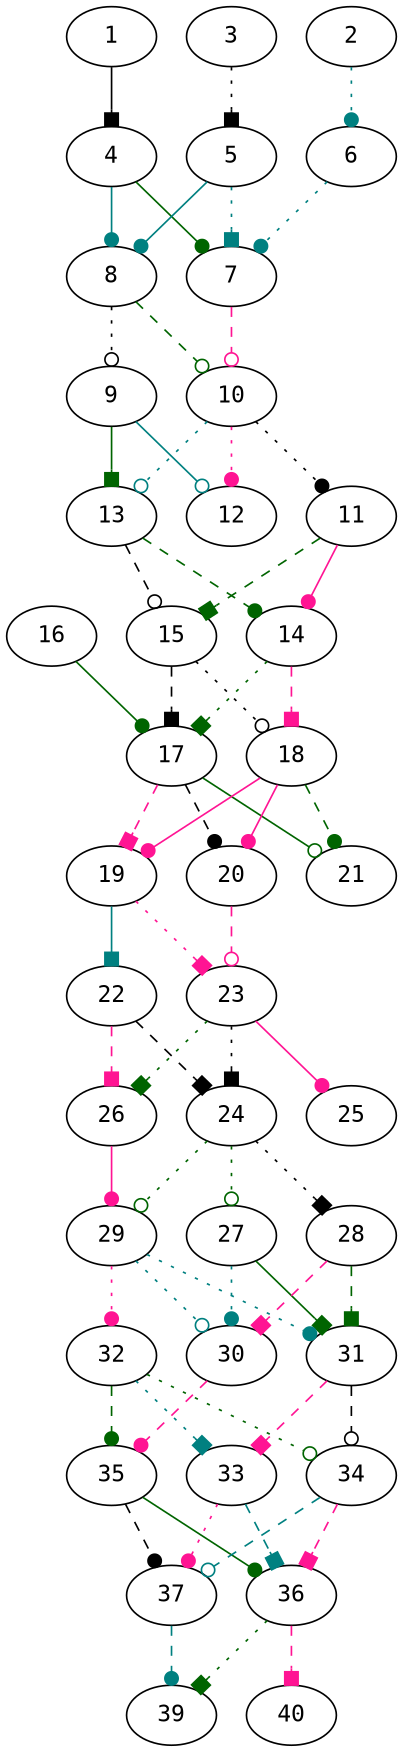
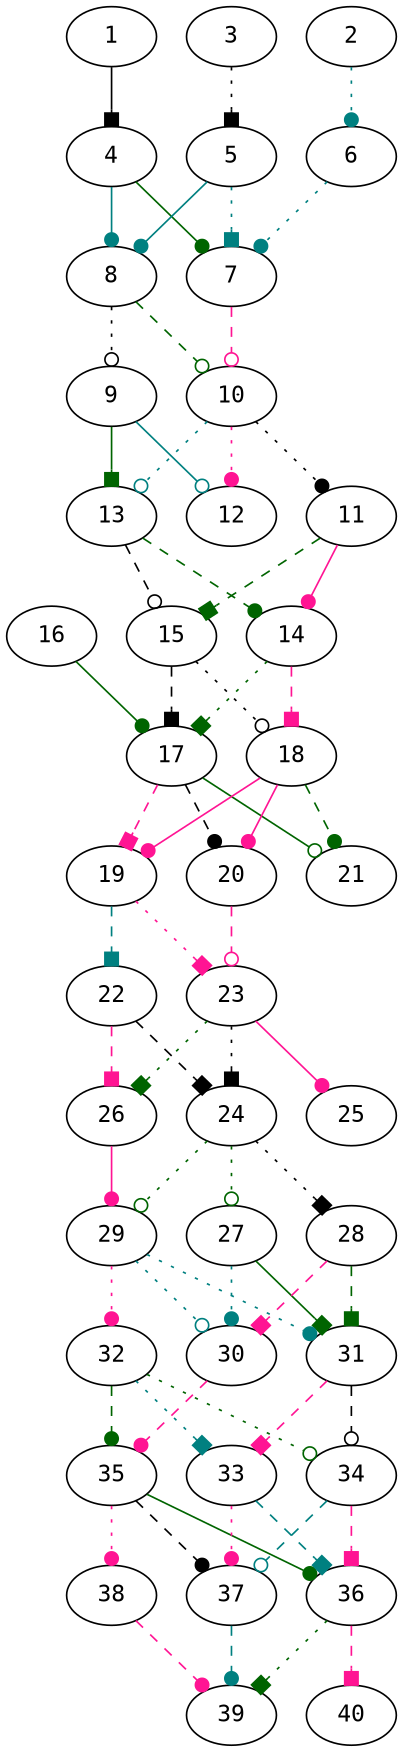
edge "19" -> "22": style solid -> dashed
node "38": added
